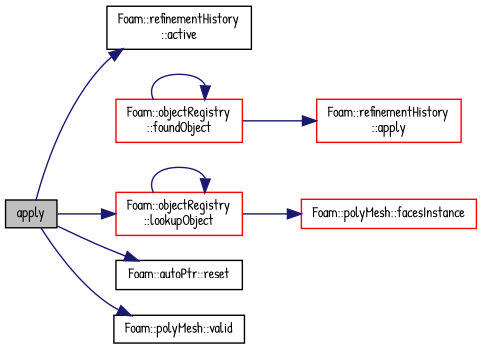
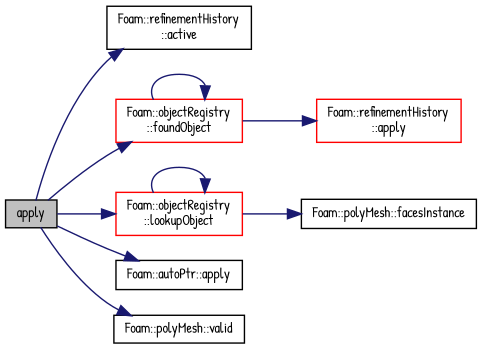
edge "apply" -> "Foam::objectRegistry ::foundObject": added
node "Foam::polyMesh::facesInstance": color red -> black
node "Foam::autoPtr::reset": label "Foam::autoPtr::reset" -> "Foam::autoPtr::apply"
